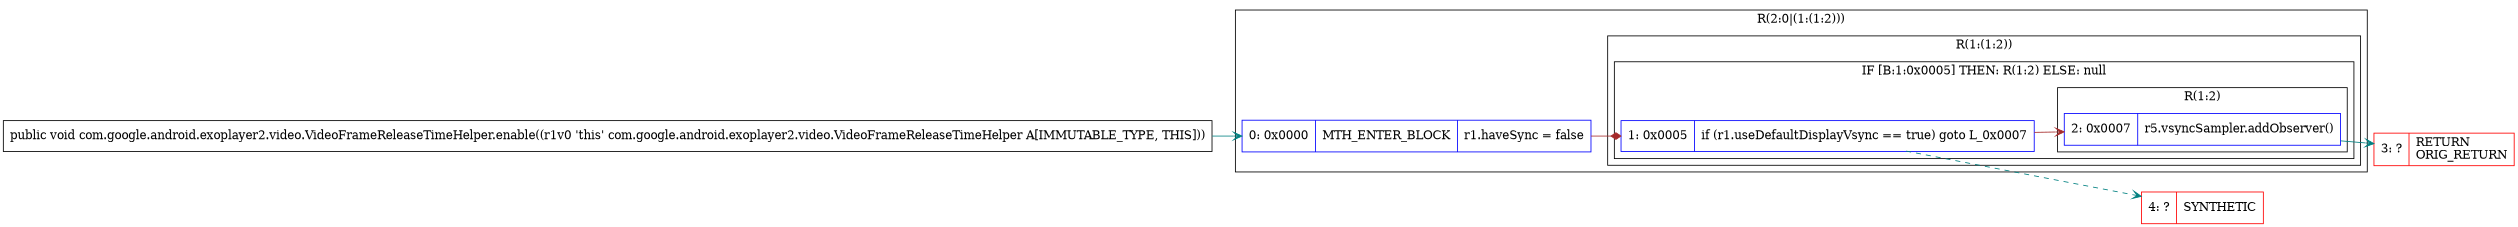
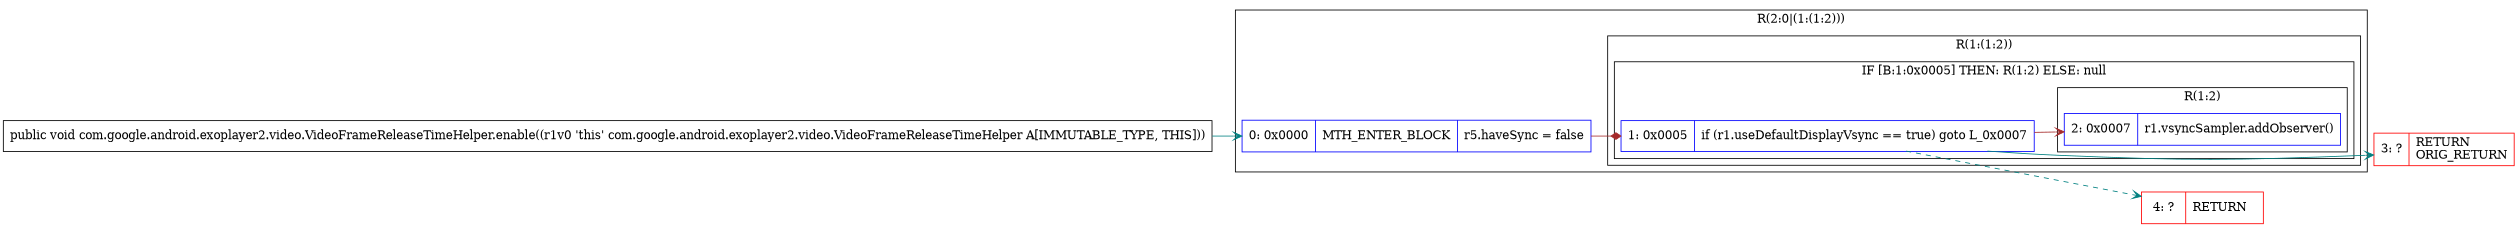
node "2: 0x0007": text "r5.vsyncSampler.addObserver()" -> "r1.vsyncSampler.addObserver()"
node "0: 0x0000": text "r1.haveSync = false" -> "r5.haveSync = false"
edge "2: 0x0007" -> "3: ?": now "1: 0x0005" -> "3: ?"
node "4: ?": text "SYNTHETIC" -> "RETURN"
